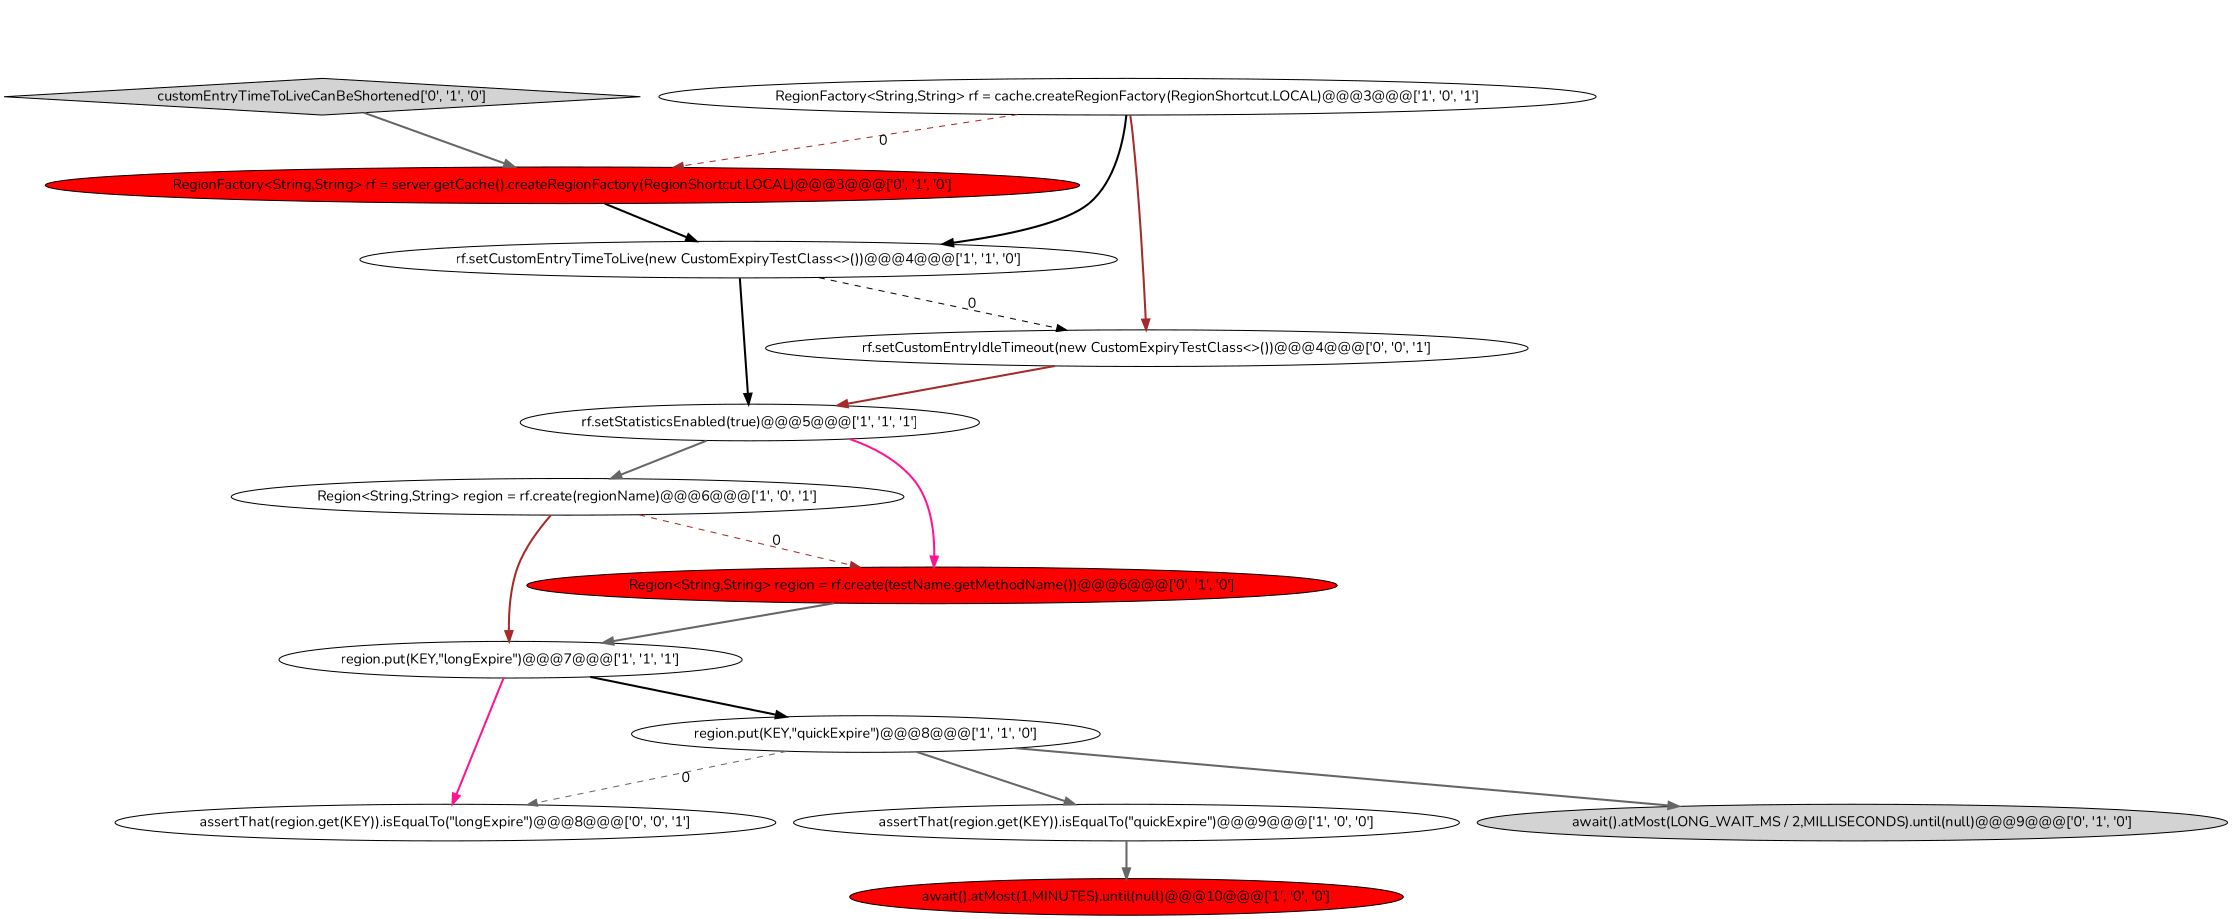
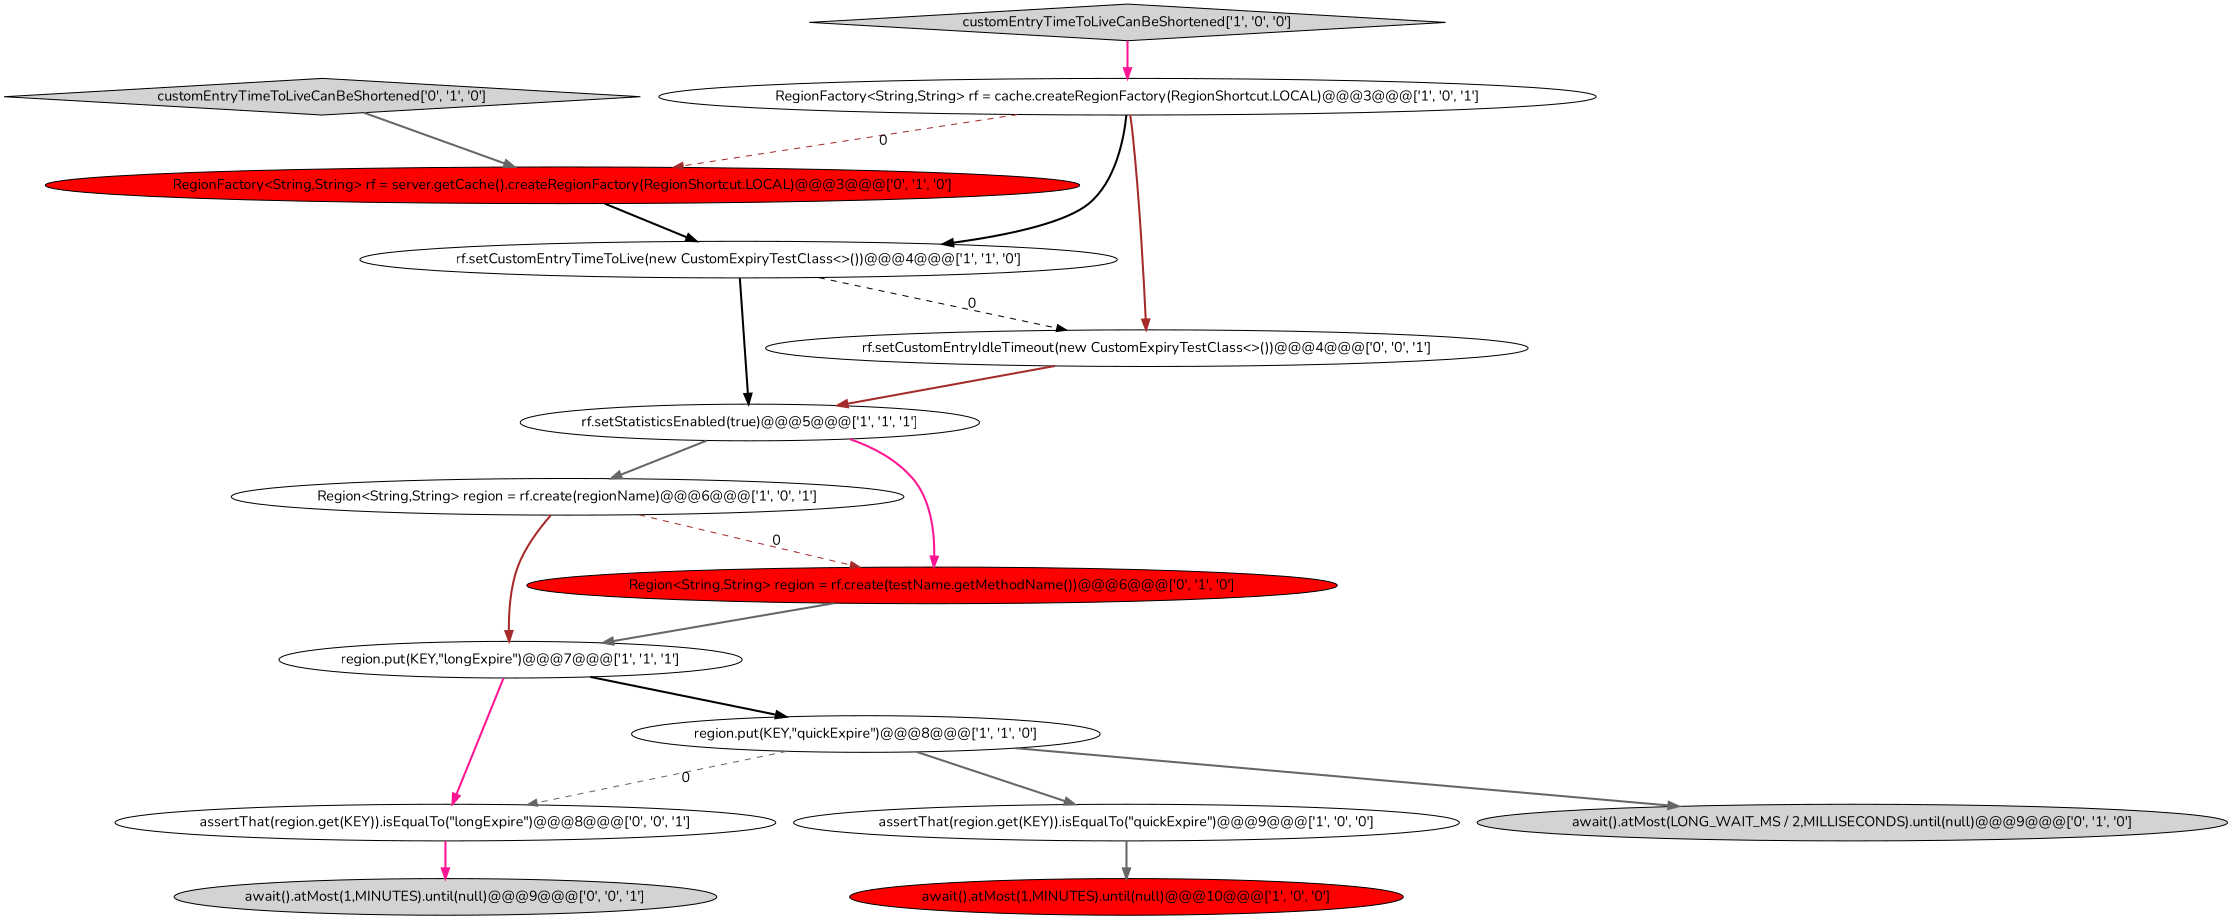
node "customEntryTimeToLiveCanBeShortened['1', '0', '0']": added
node "await().atMost(1,MINUTES).until(null)@@@9@@@['0', '0', '1']": added
